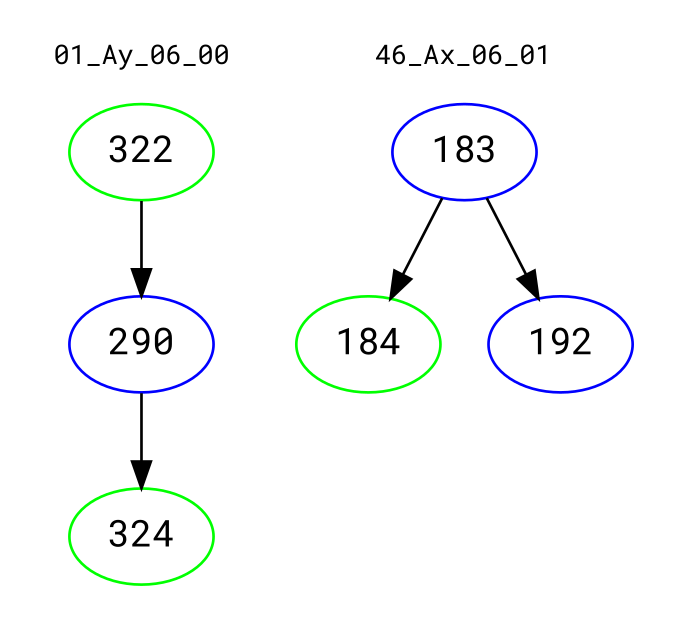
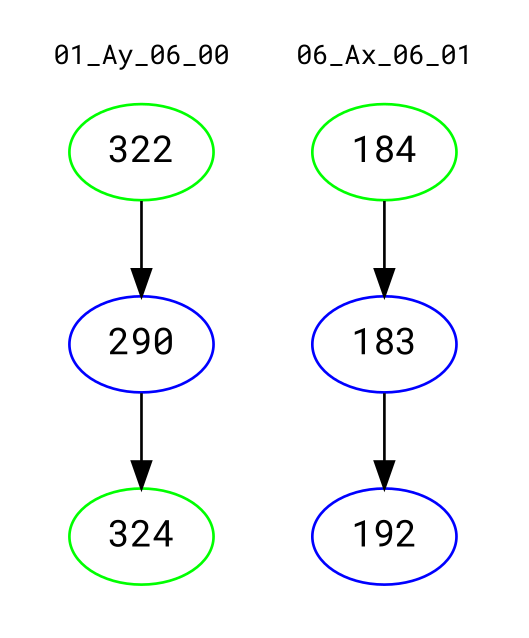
cluster "46_Ax_06_01": label "46_Ax_06_01" -> "06_Ax_06_01"
edge "183" -> "184": reversed
